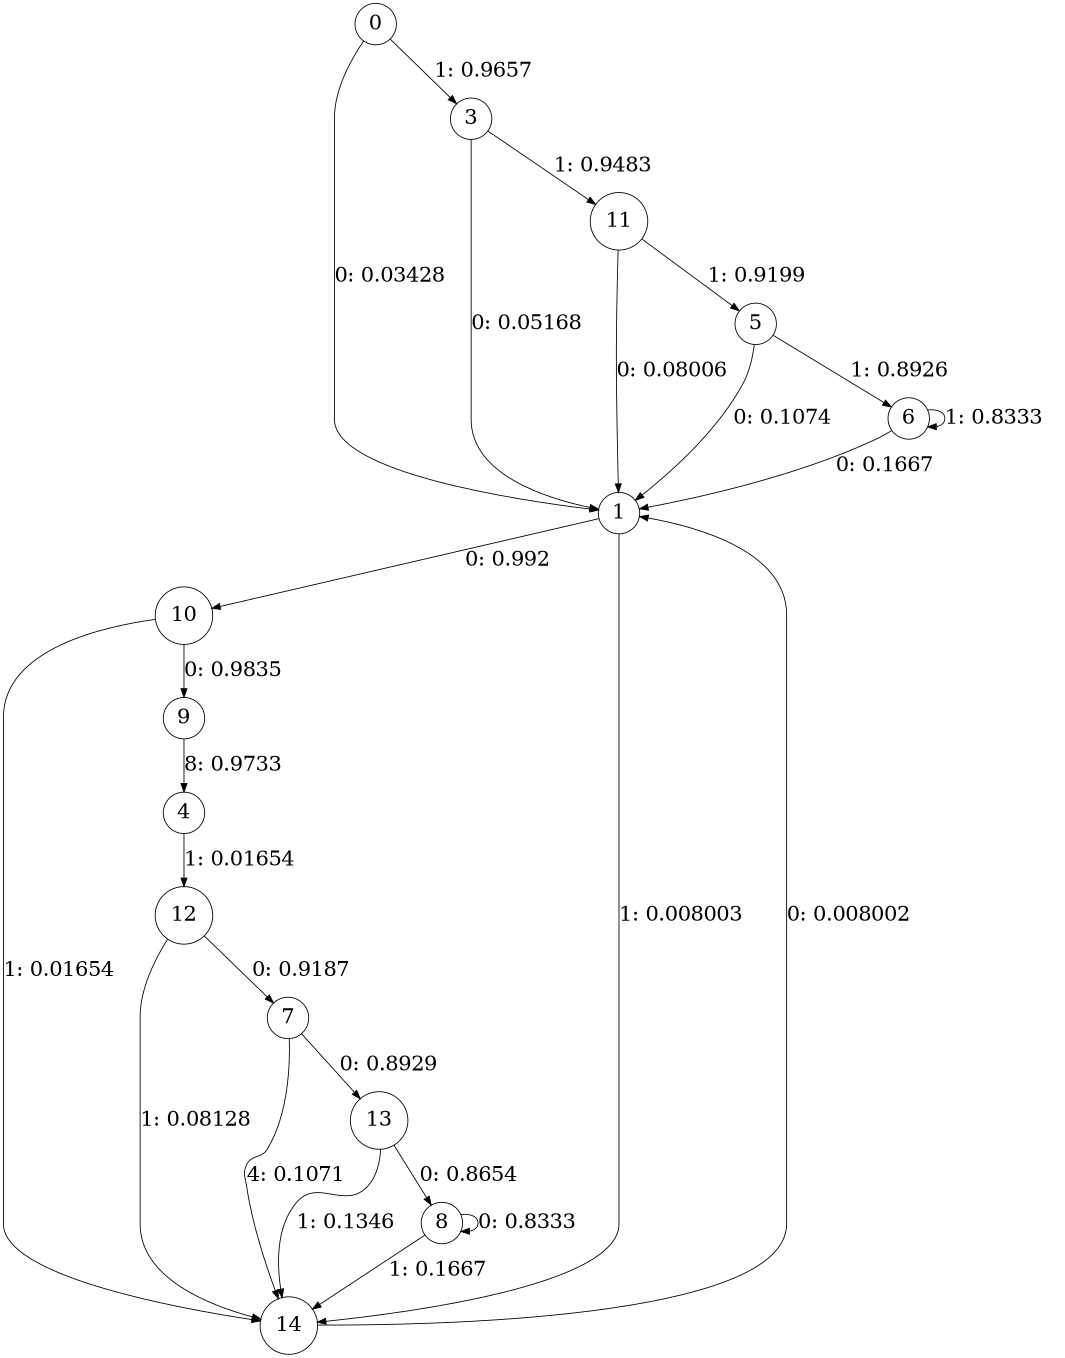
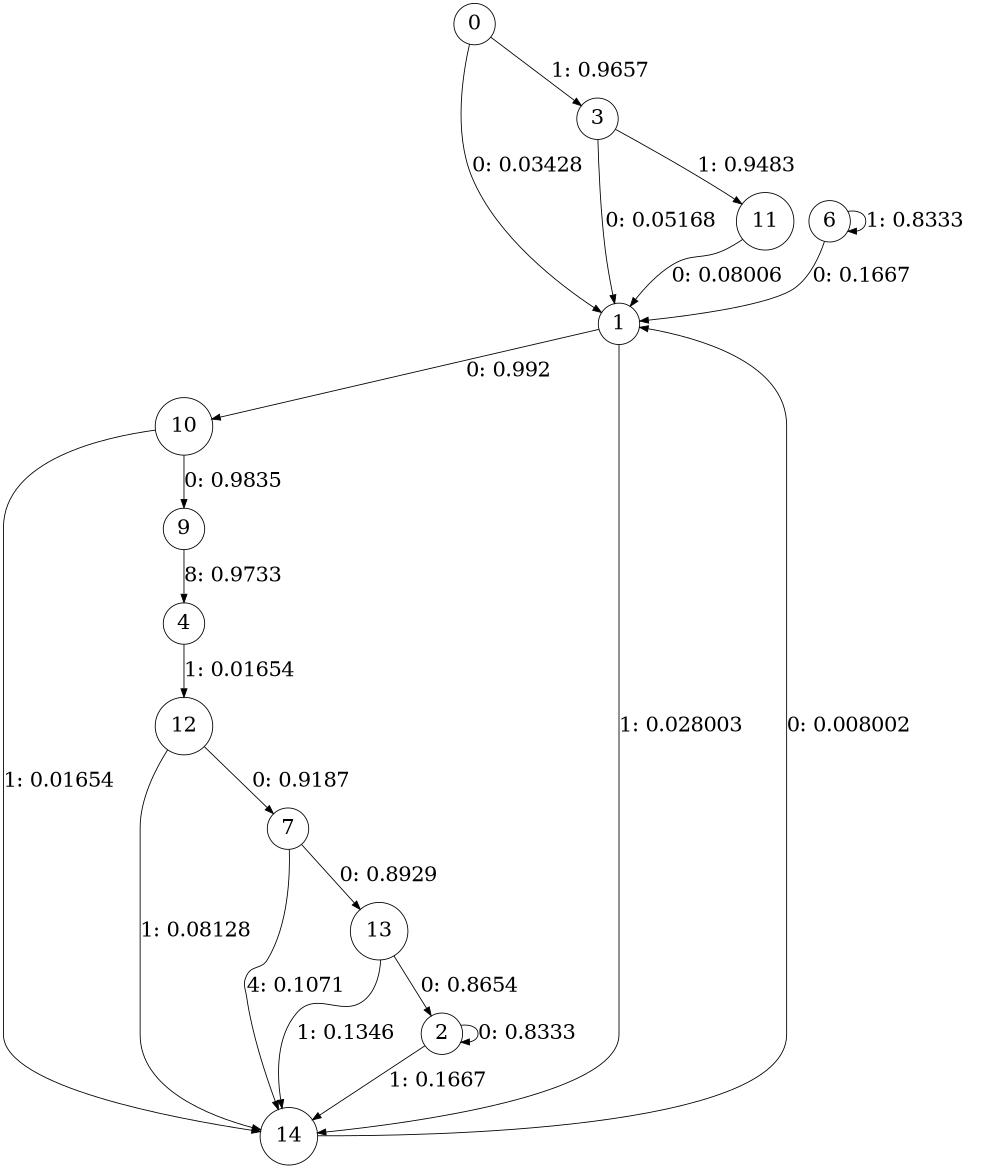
node "5": removed
edge "1" -> "14": label "1: 0.008003  " -> "1: 0.028003  "
node "8": label "8" -> "2"
